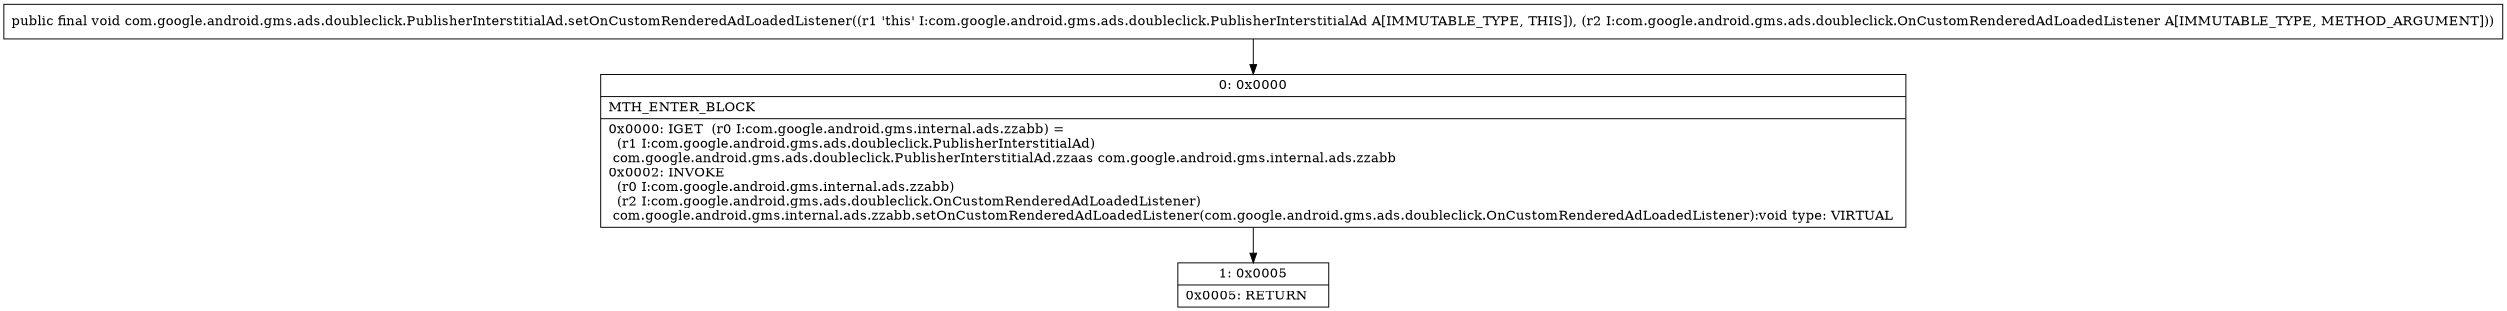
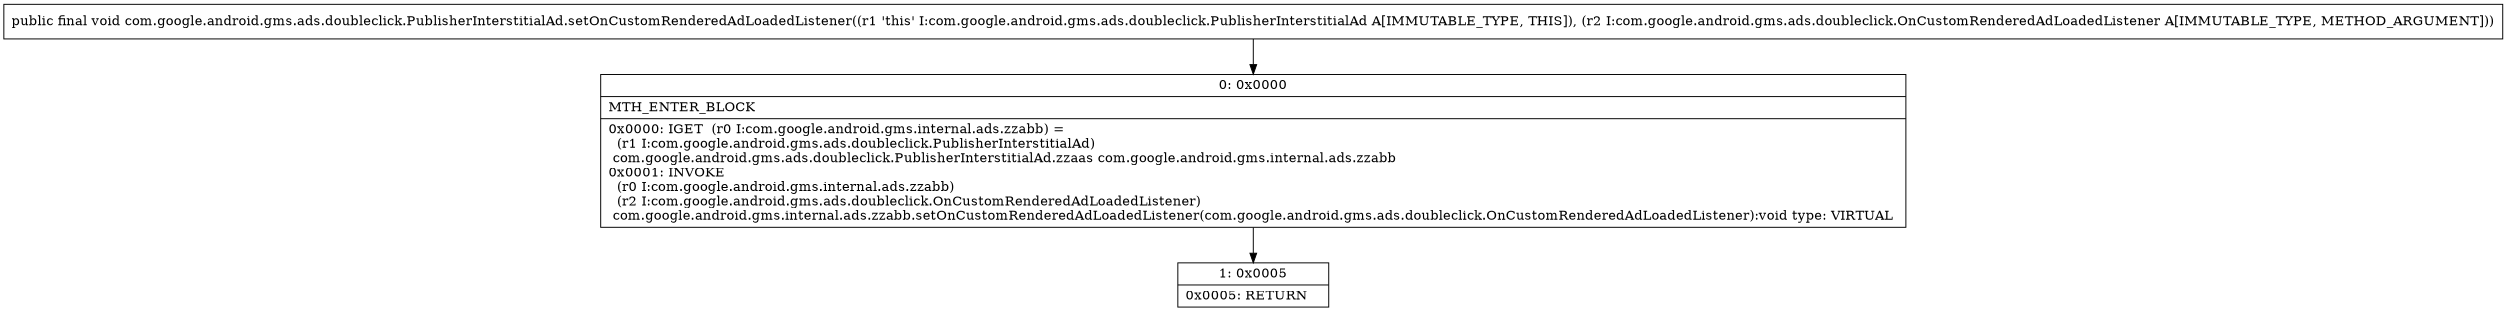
node "0: 0x0000": text "0x0002: INVOKE" -> "0x0001: INVOKE"
